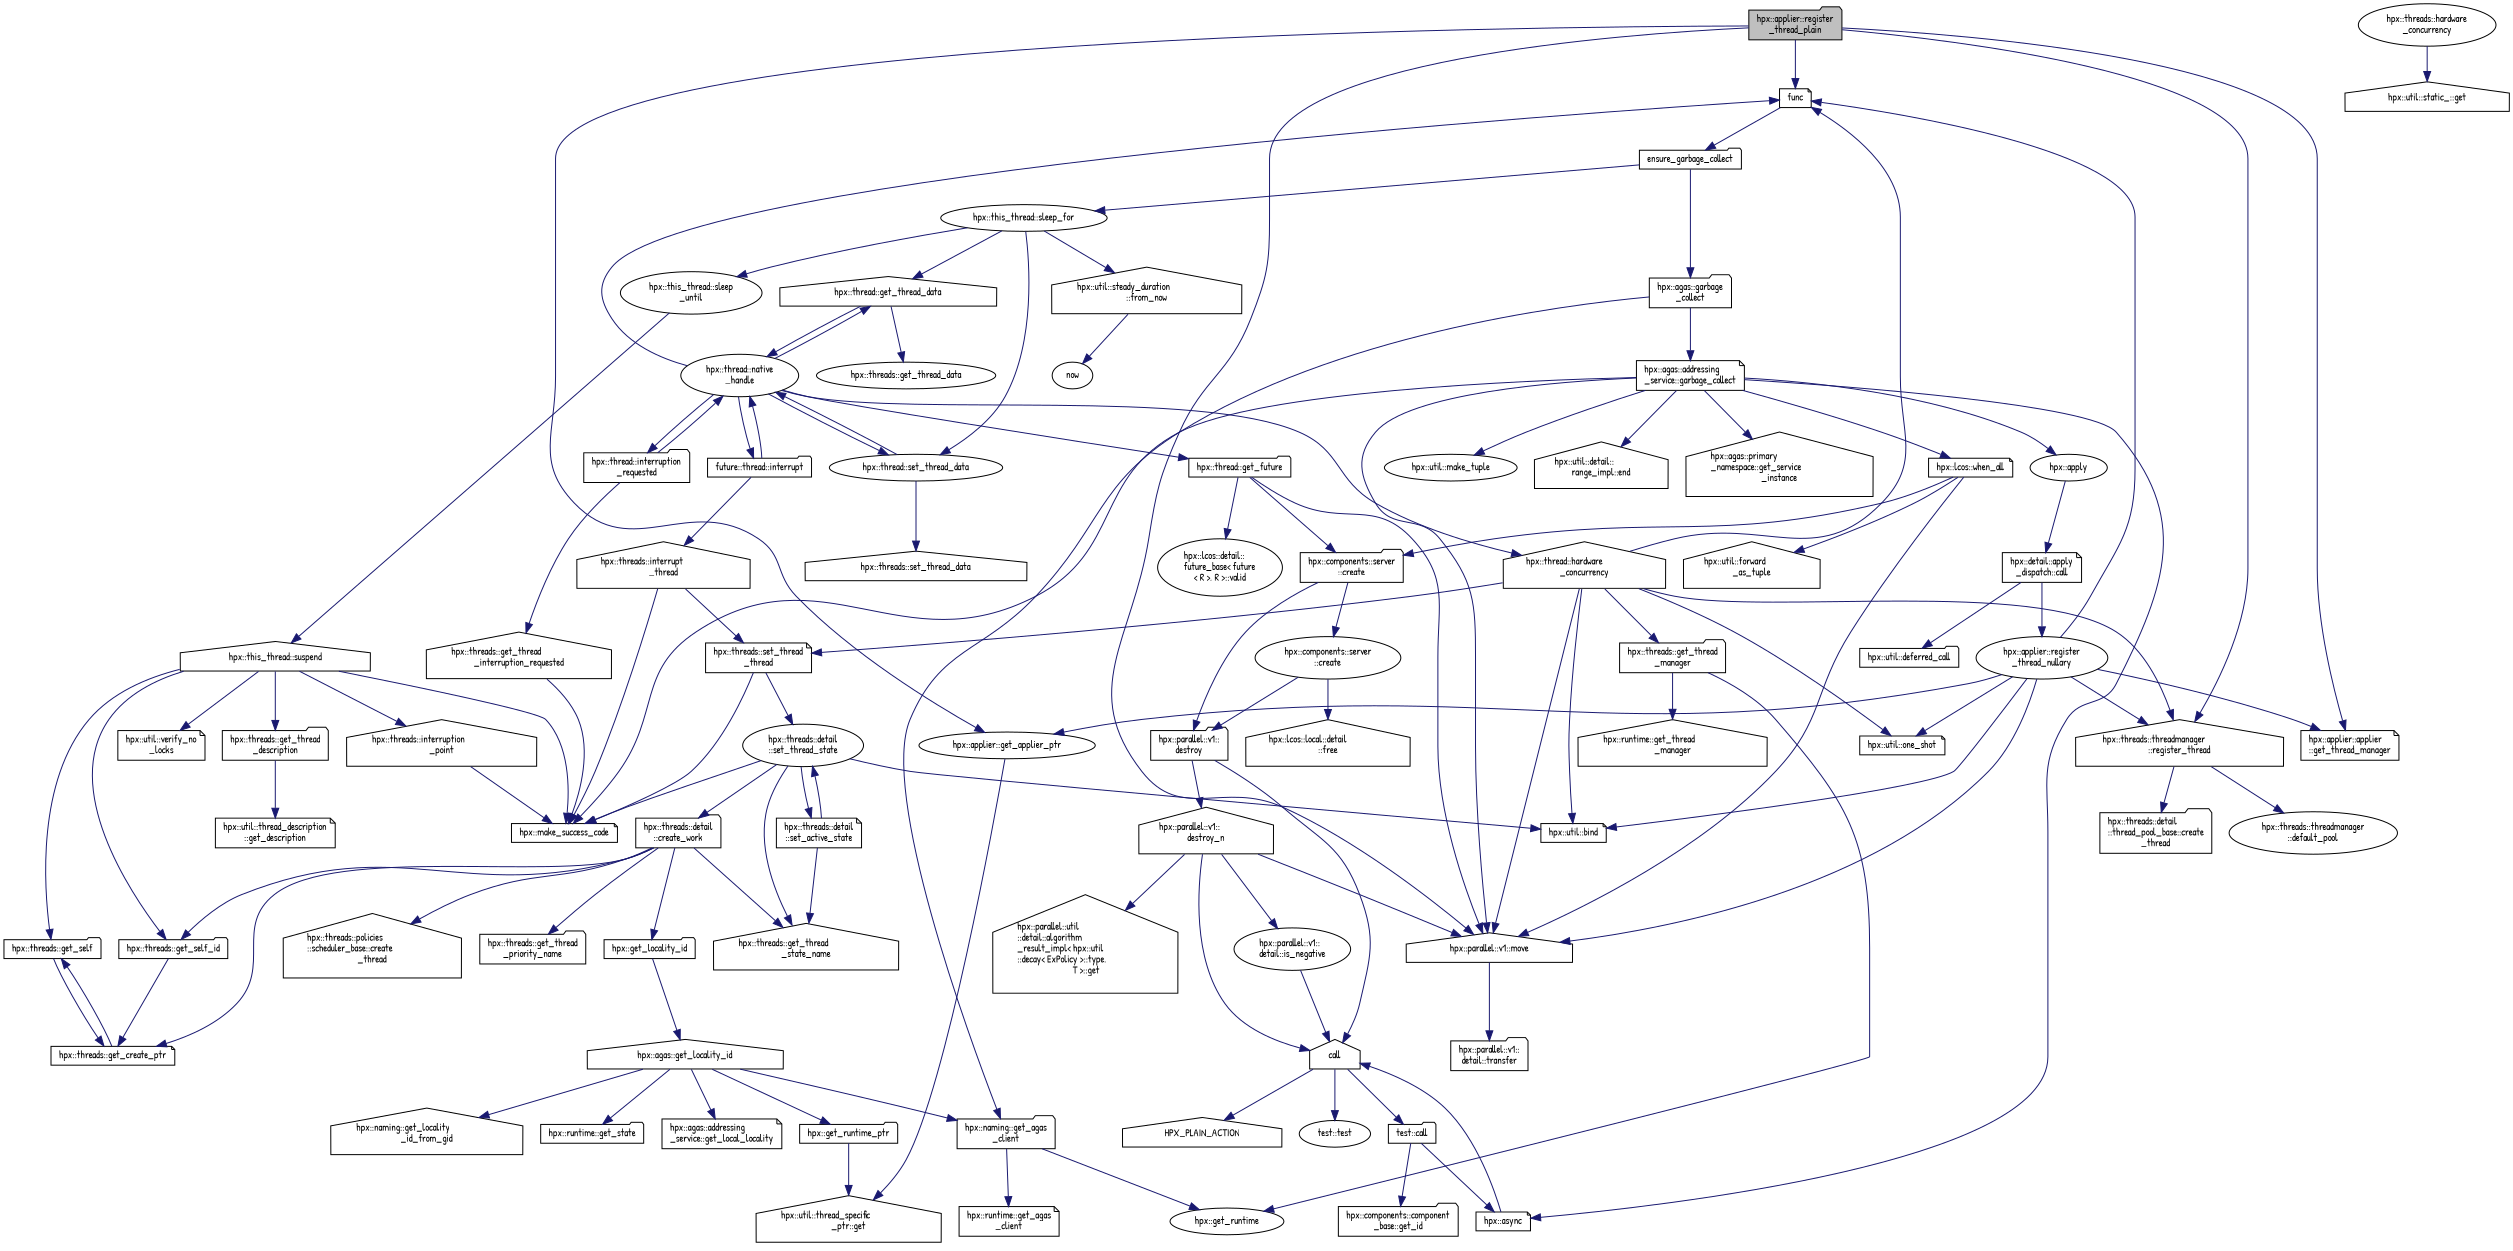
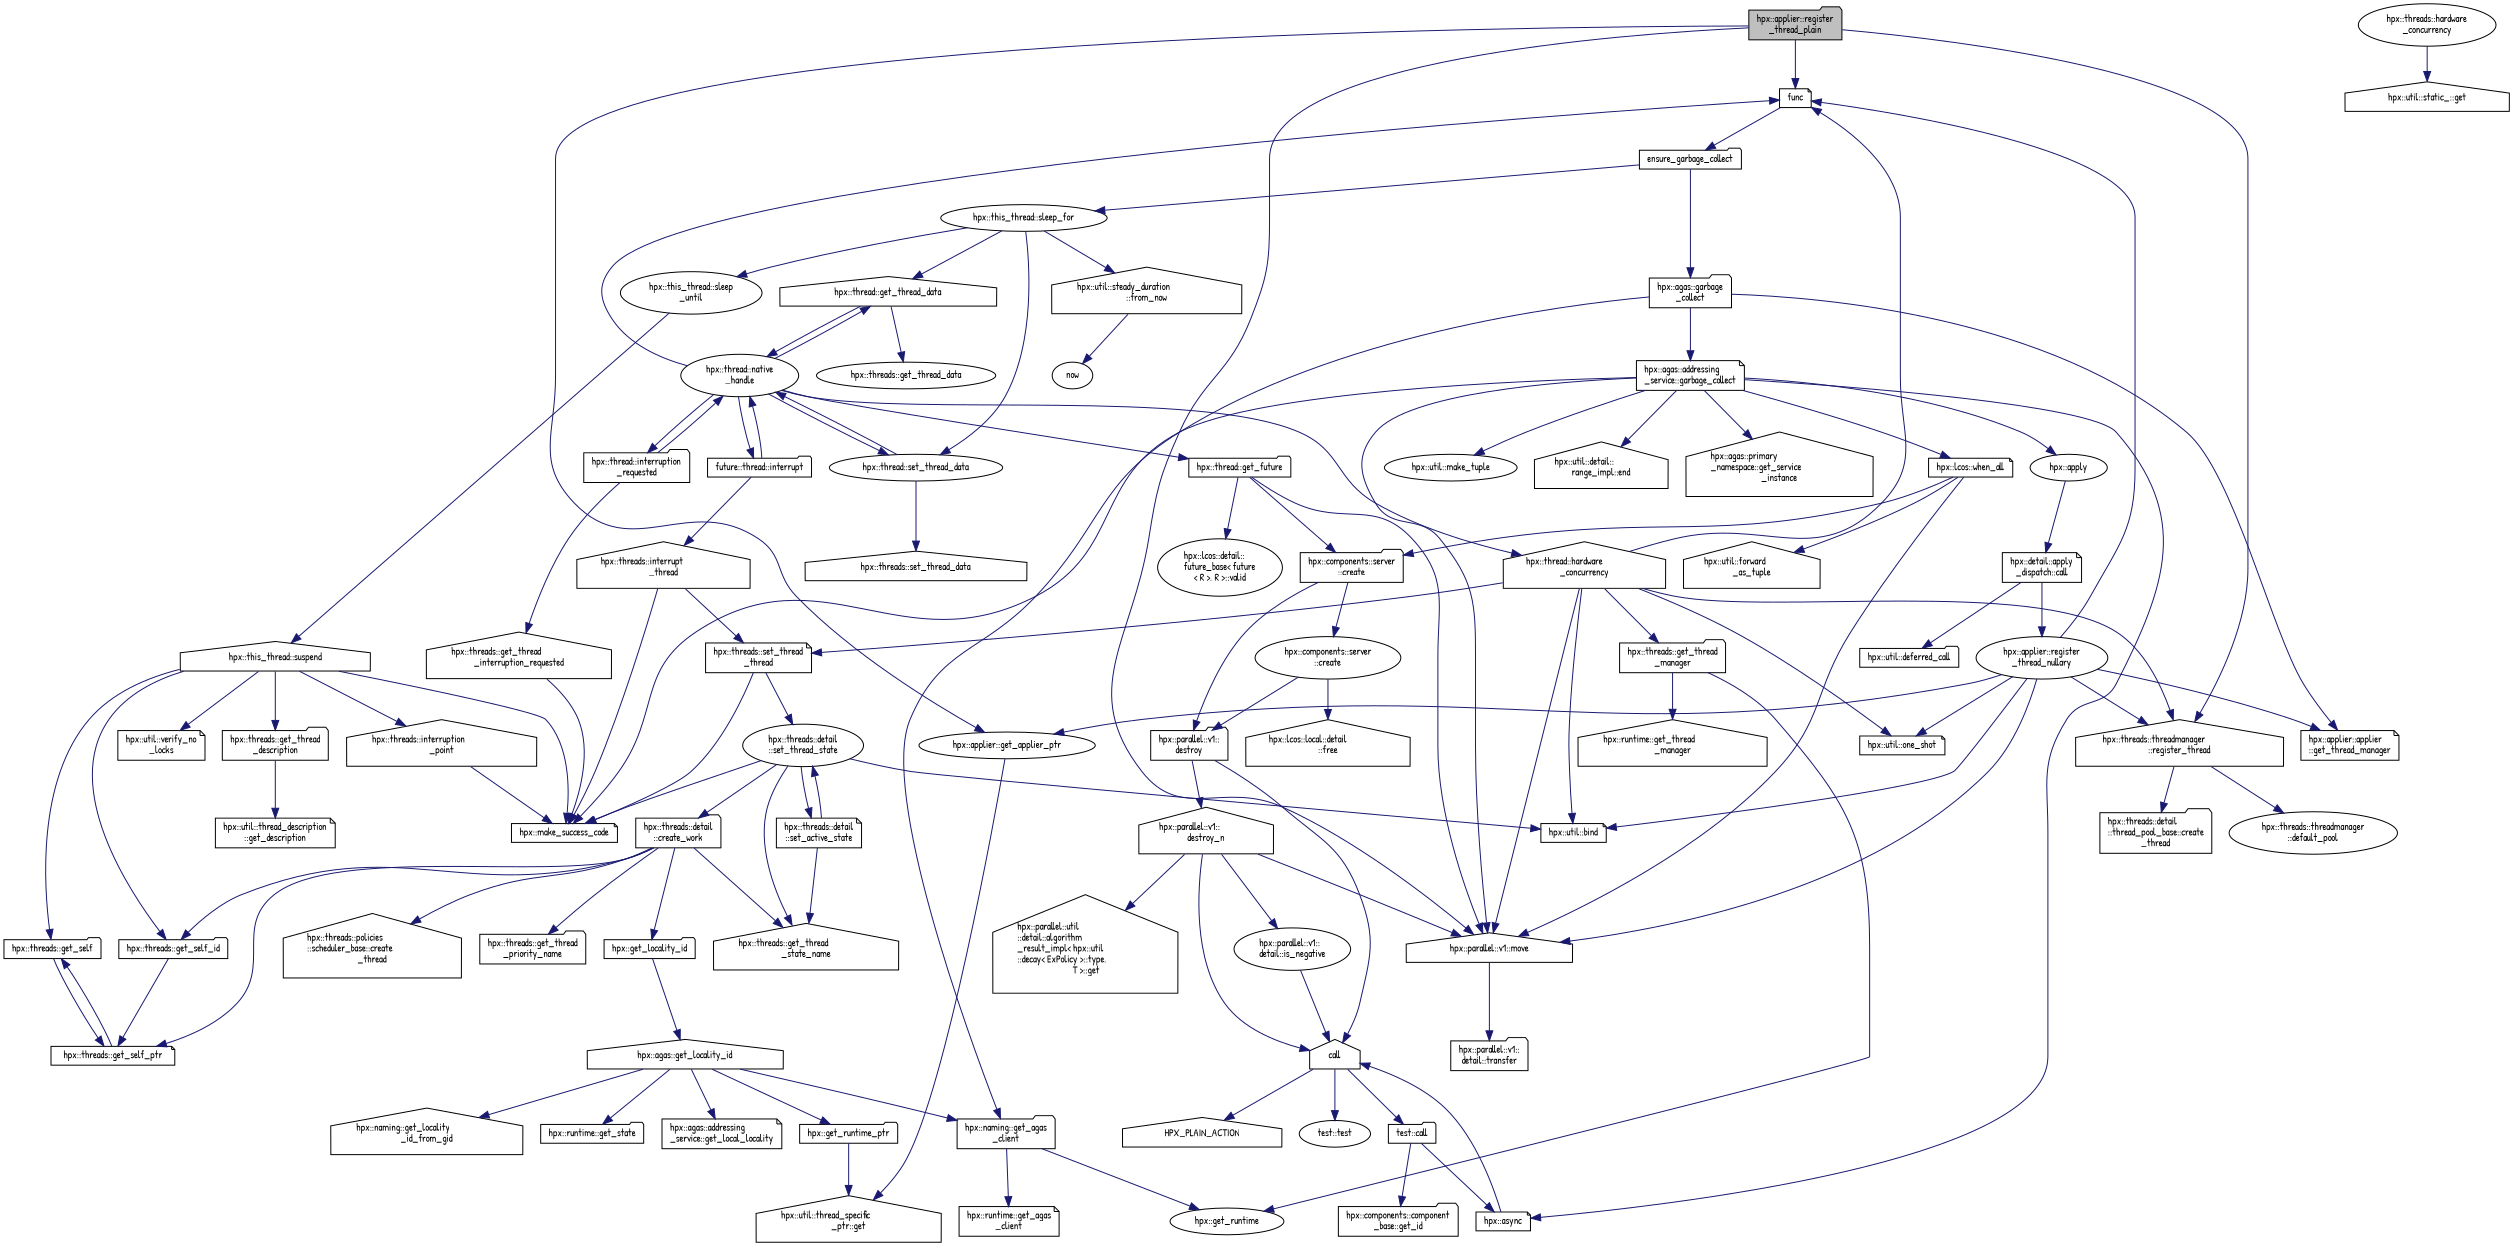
edge "hpx::applier::register _thread_plain" -> "hpx::applier::applier ::get_thread_manager": now "hpx::agas::garbage _collect" -> "hpx::applier::applier ::get_thread_manager"
node "hpx::threads::get_create_ptr": label "hpx::threads::get_create_ptr" -> "hpx::threads::get_self_ptr"
